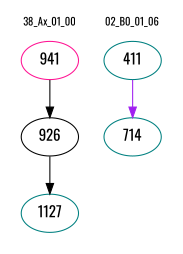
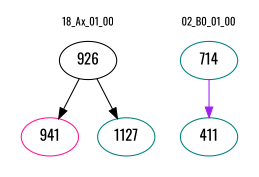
cluster "38_Ax_01_00": label "38_Ax_01_00" -> "18_Ax_01_00"
cluster "02_B0_01_06": label "02_B0_01_06" -> "02_B0_01_00"
edge "941" -> "926": reversed
edge "411" -> "714": reversed
